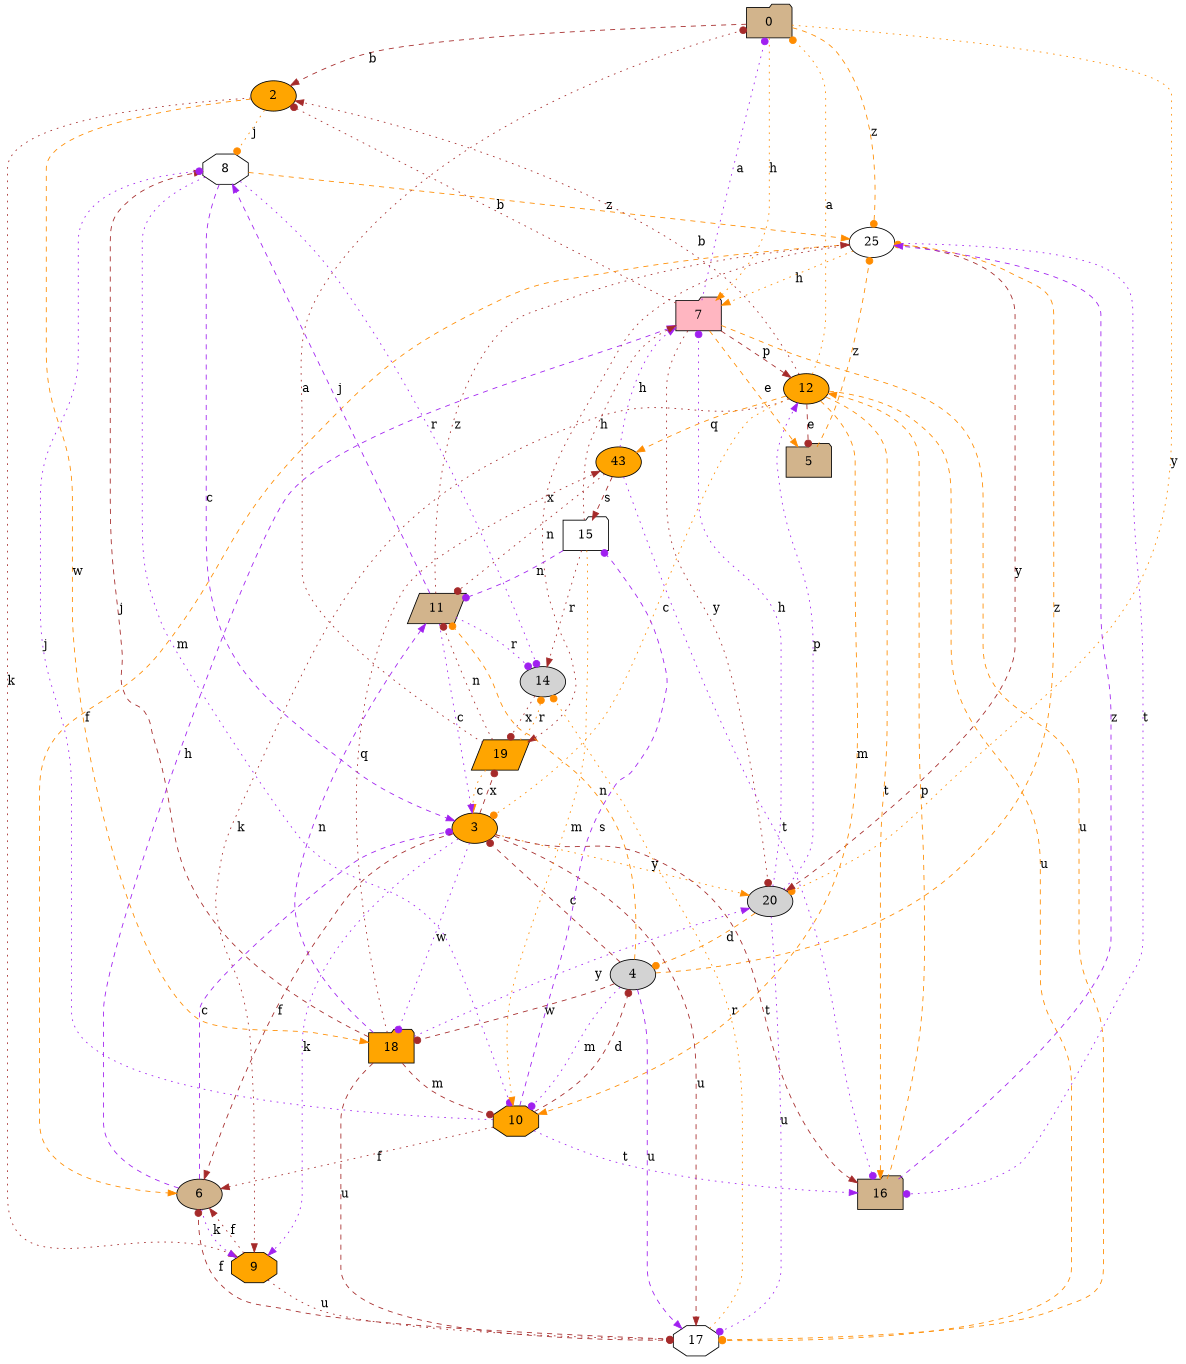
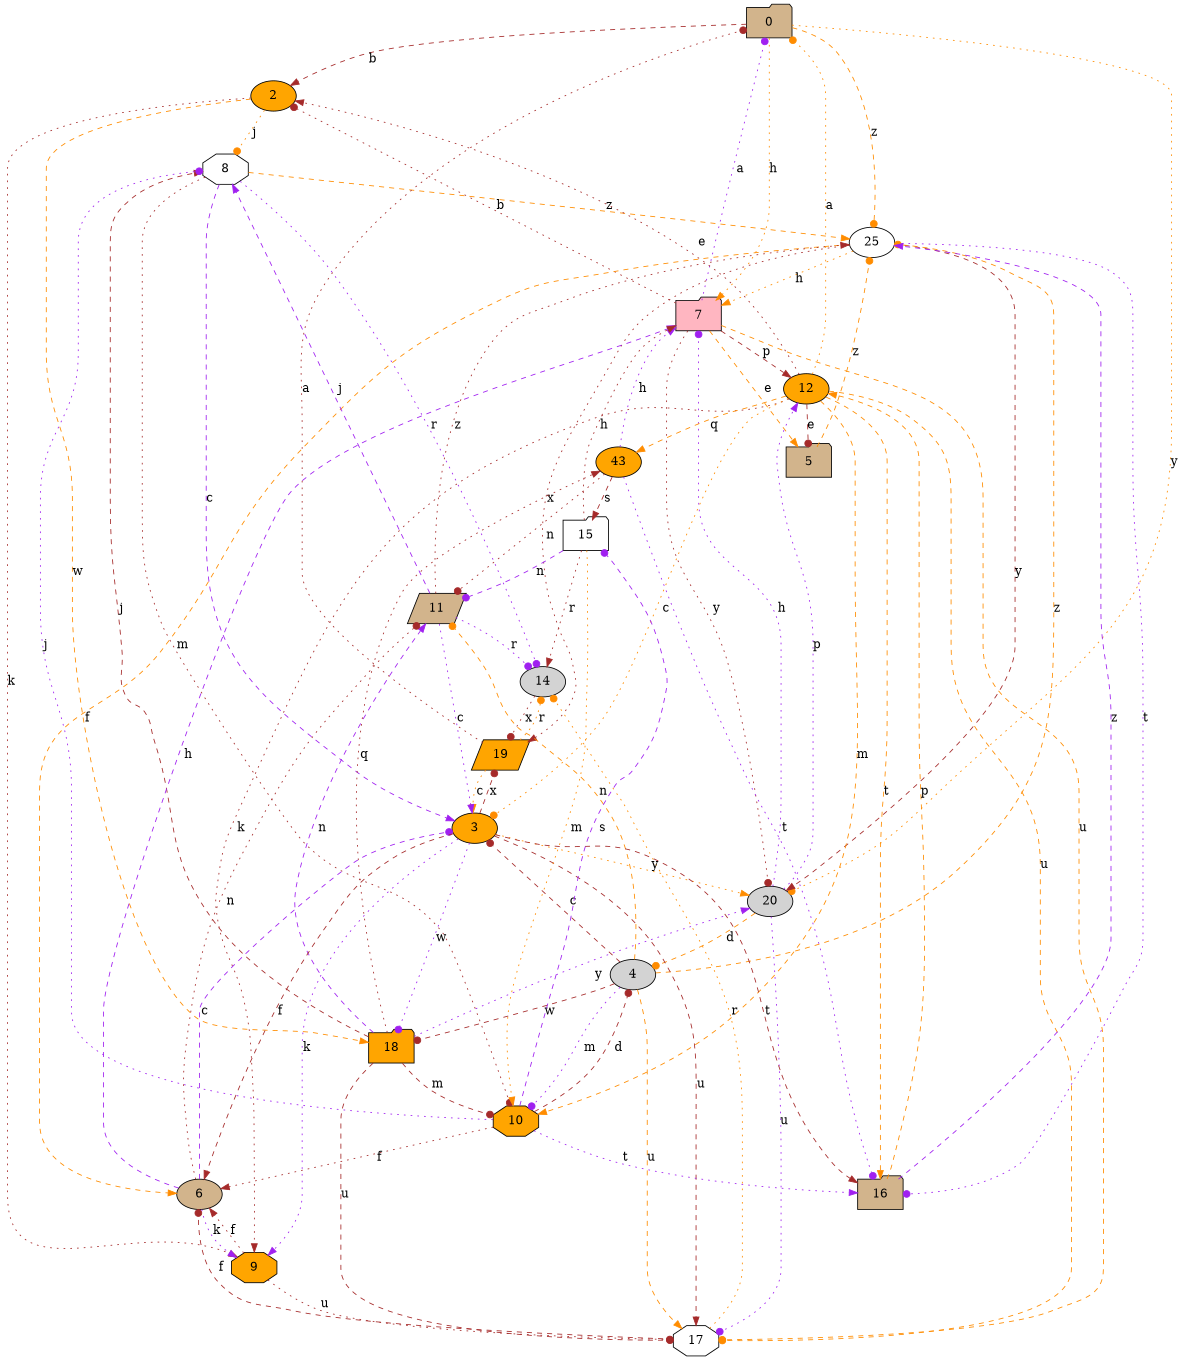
edge "12" -> "2": label "b" -> "e"
edge "8" -> "10": color purple -> brown
edge "19" -> "11": now "6" -> "11"
edge "4" -> "17": color purple -> darkorange
